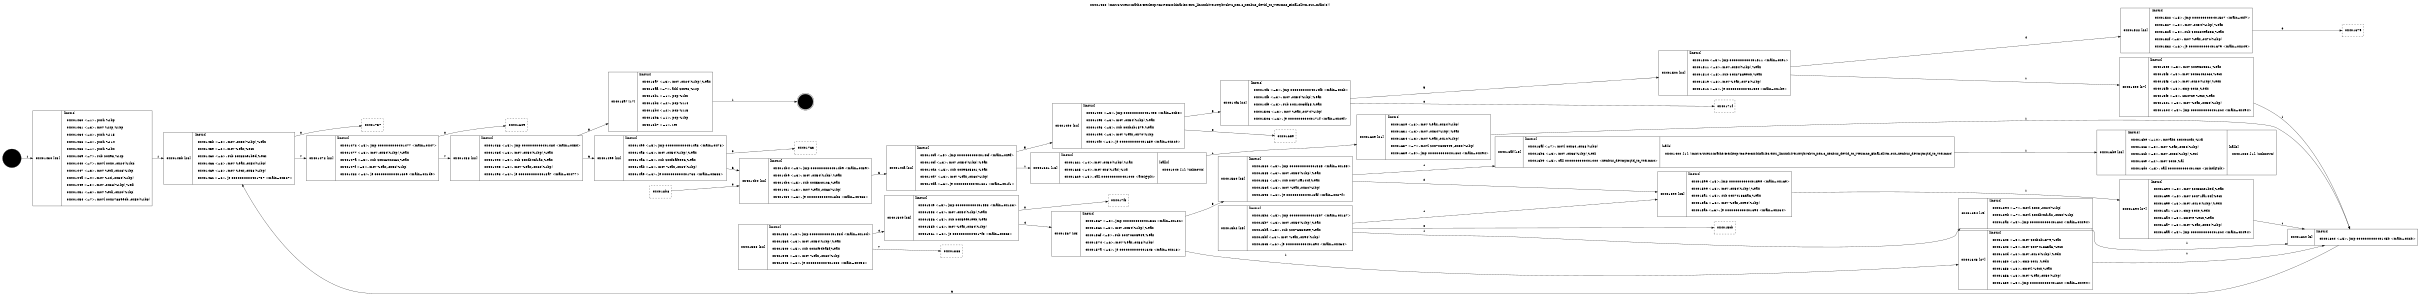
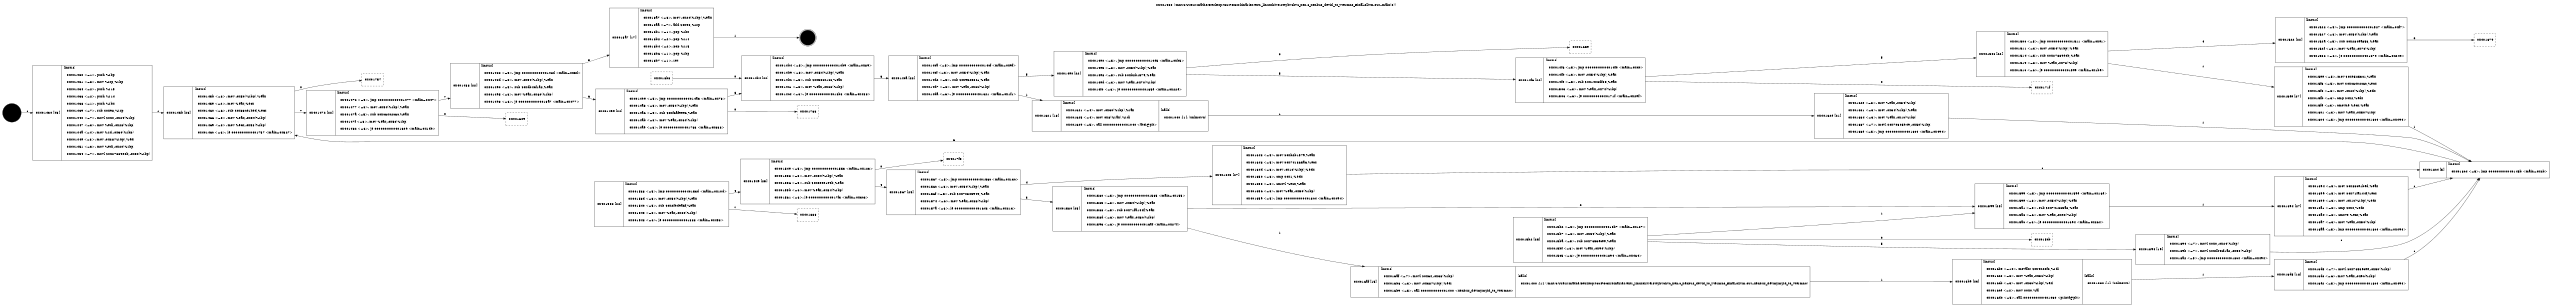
edge "0x4015b2 [25]" -> "0x401894 [19]": label " 1" -> " 5"
edge "0x401567 [25]" -> "0x401643 [27]": label " 1" -> " 4"
node "0x4016d5 [18]": added
